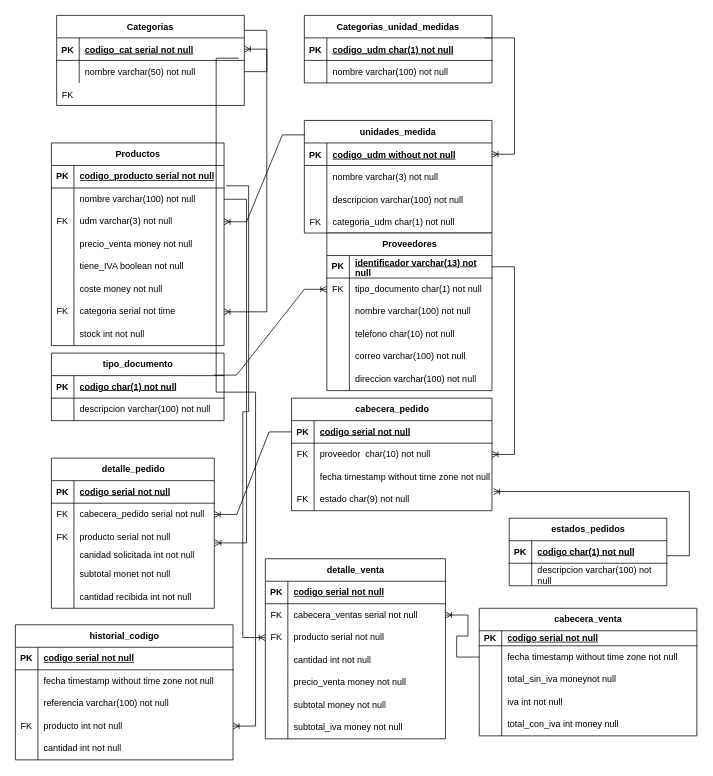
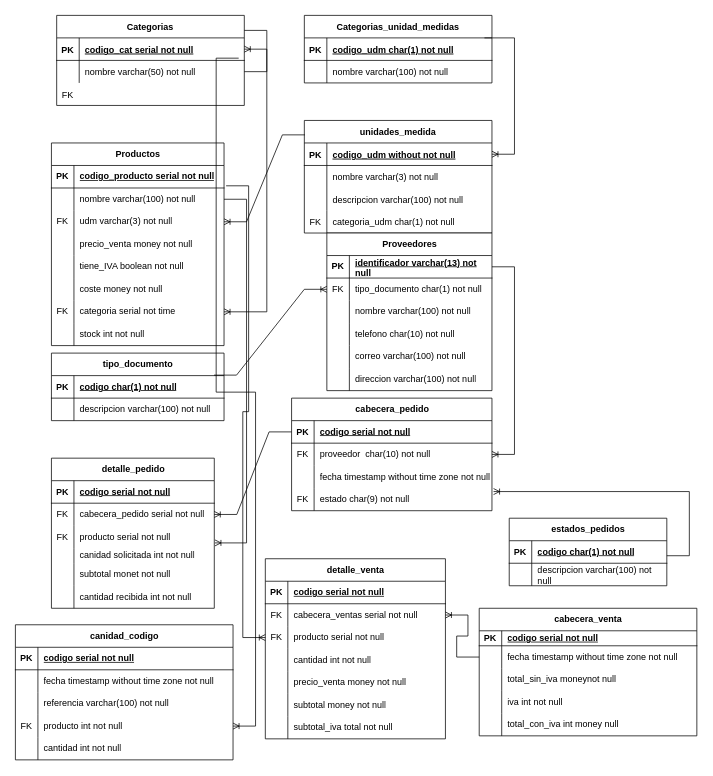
node "historial_codigo": label "historial_codigo" -> "canidad_codigo"
node "subtotal_iva money not null": label "subtotal_iva money not null" -> "subtotal_iva total not null"
